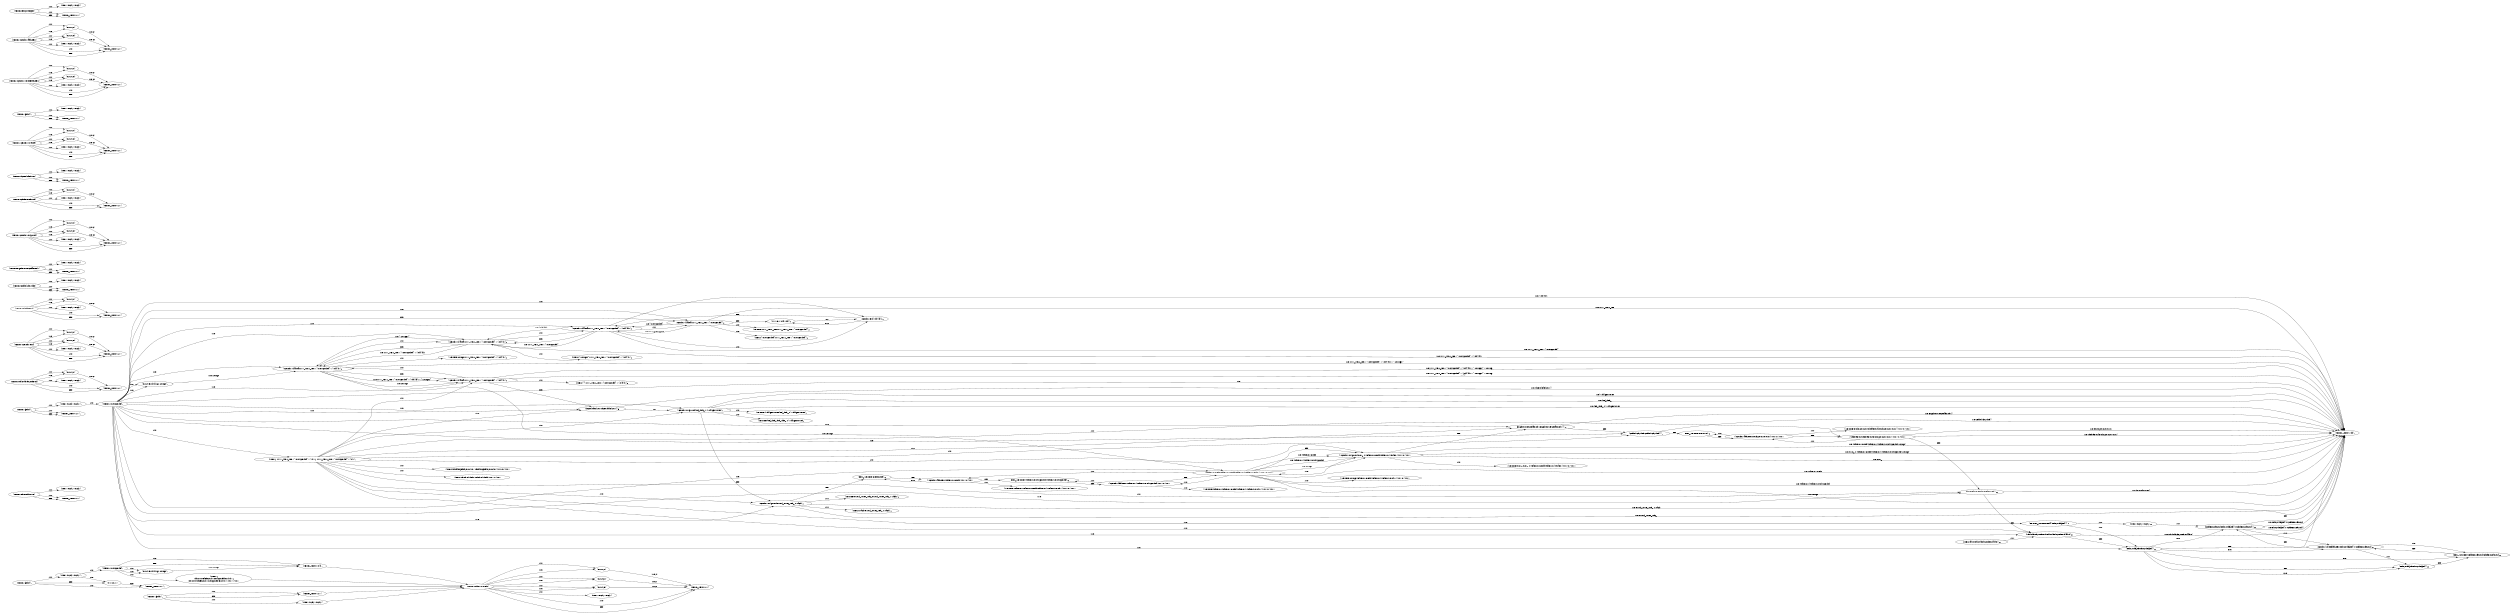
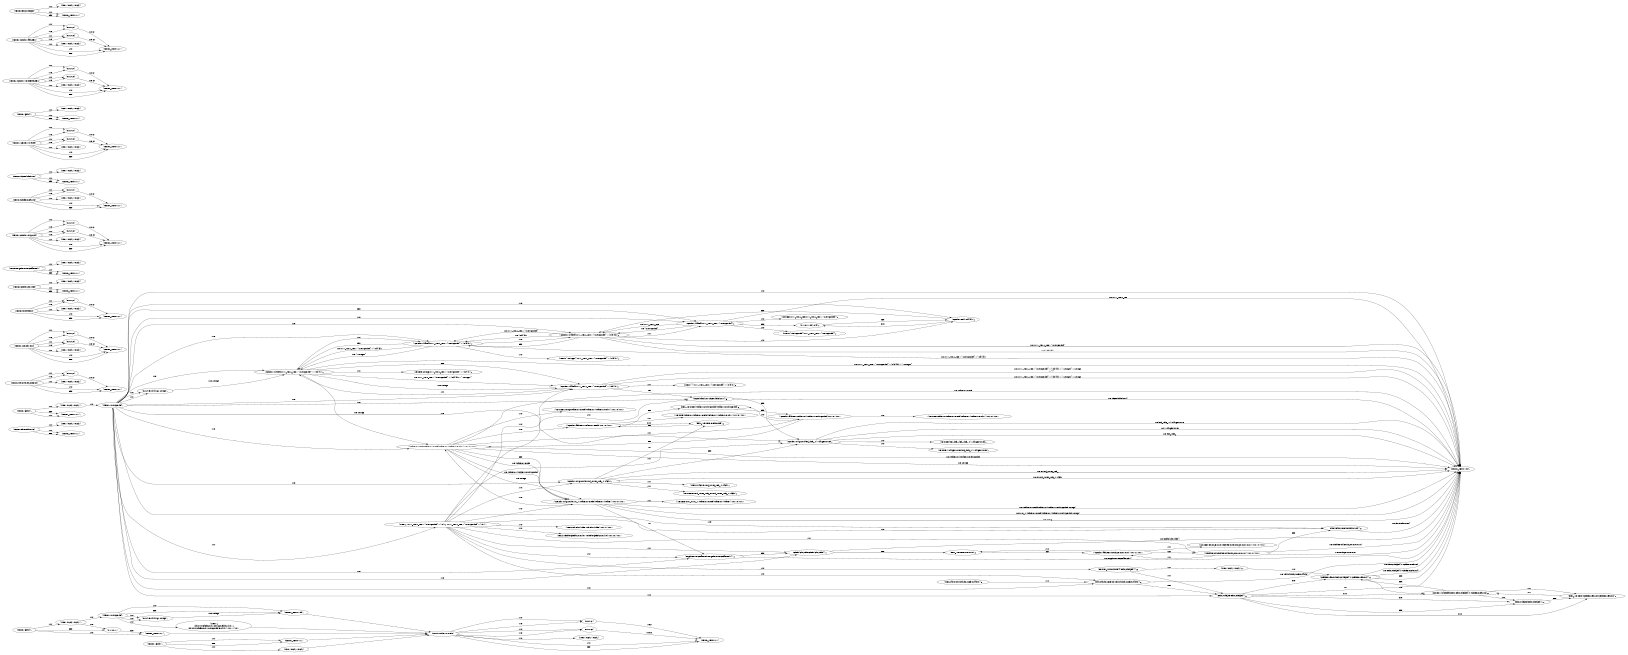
edge "(<operator>.assignment,load_state_ = kWaitingForSource)" -> "(<operator>.assignment,current_source_node_ = nullptr)": reversed
edge "(CloseMediaSource,CloseMediaSource())" -> "(SetShouldDelayLoadEvent,SetShouldDelayLoadEvent(false))": removed, label "CFG:"
node "(PARAM,p3)": removed
